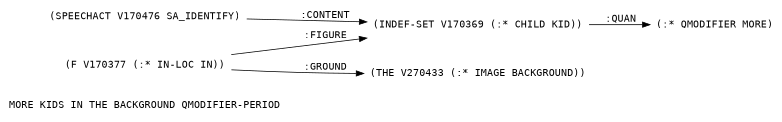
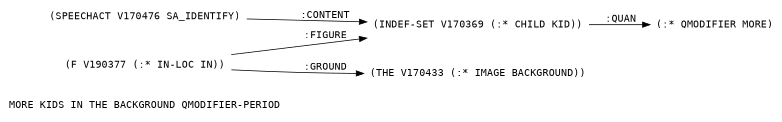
node "(F V170377 (:* IN-LOC IN))": label "(F V170377 (:* IN-LOC IN))" -> "(F V190377 (:* IN-LOC IN))"
node "(THE V270433 (:* IMAGE BACKGROUND))": label "(THE V270433 (:* IMAGE BACKGROUND))" -> "(THE V170433 (:* IMAGE BACKGROUND))"
